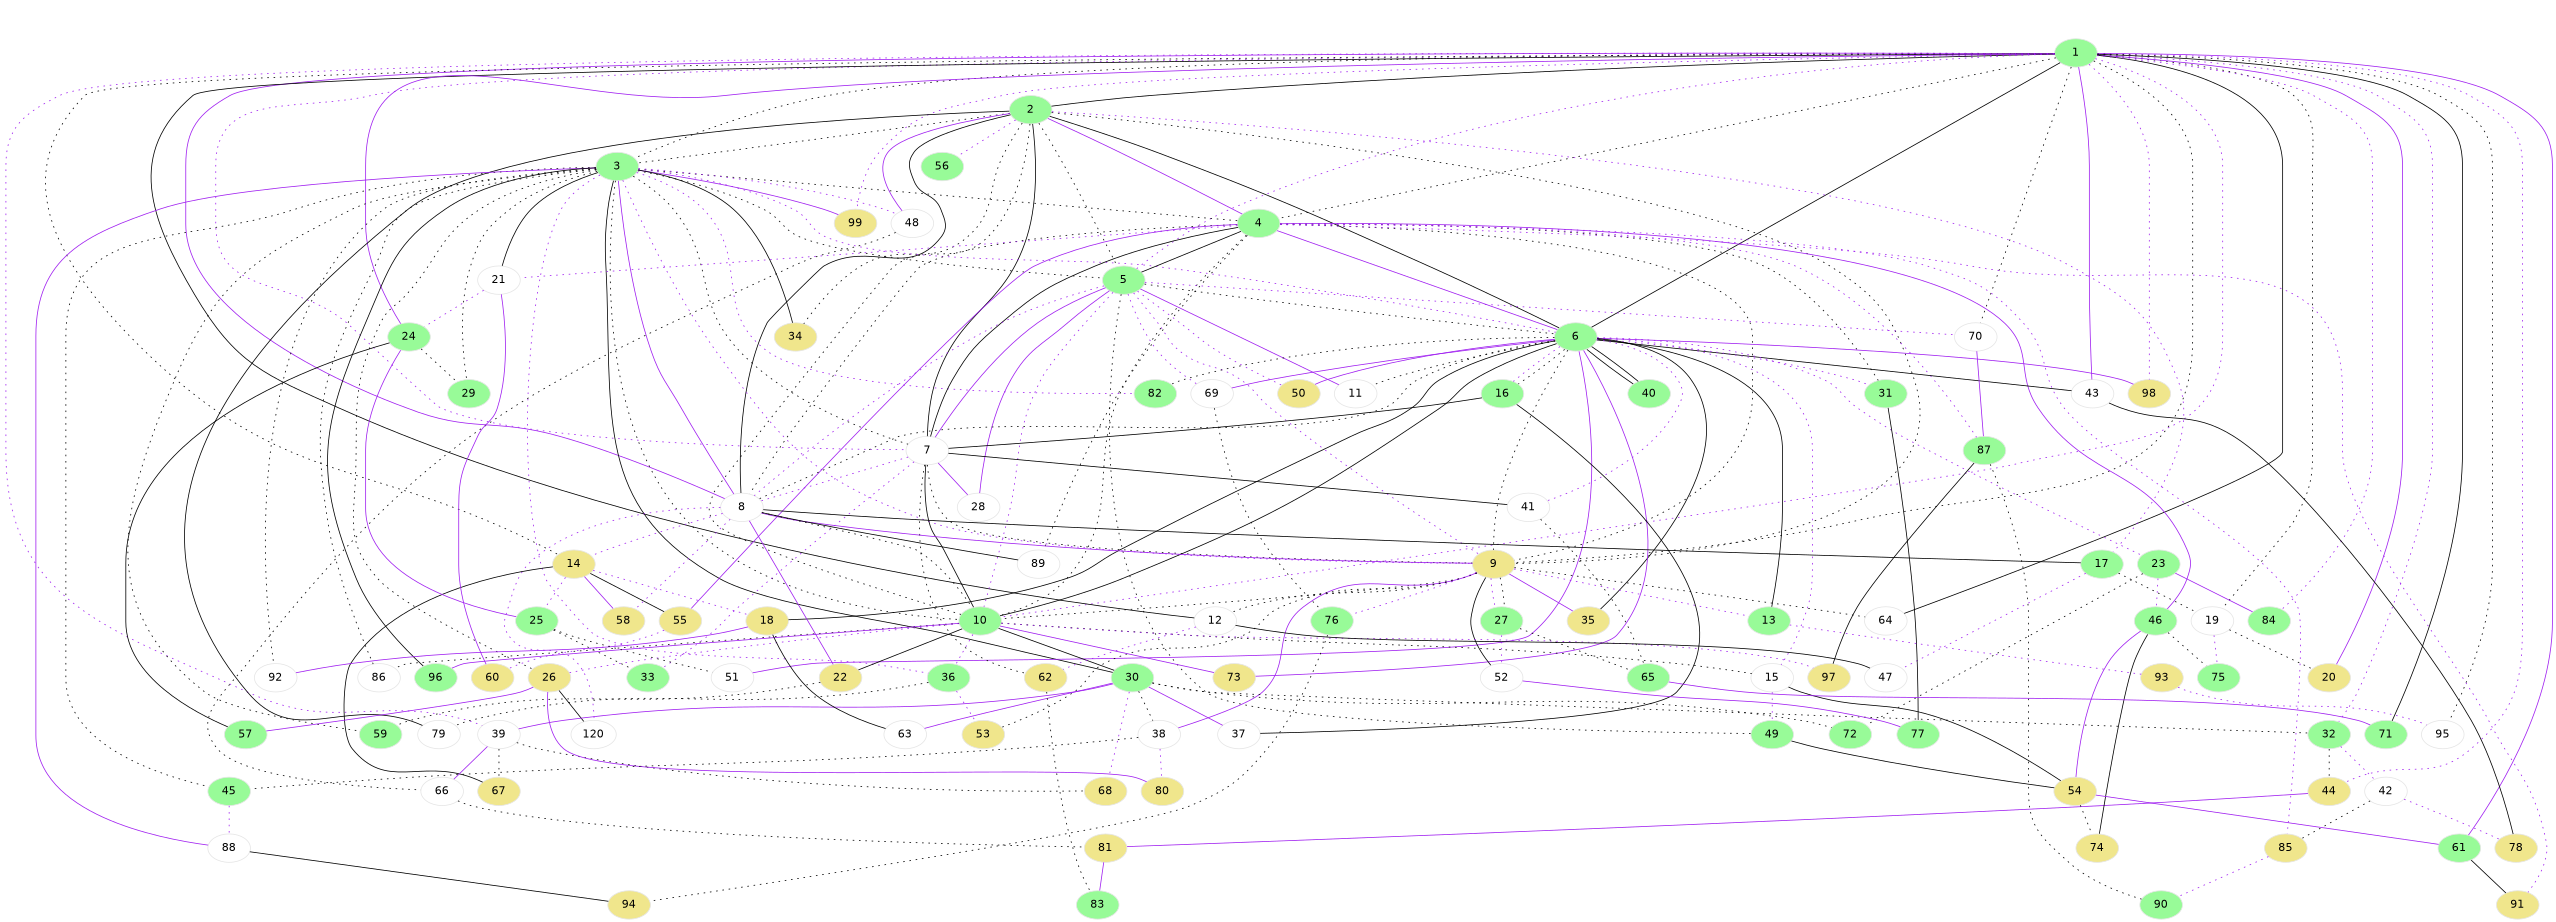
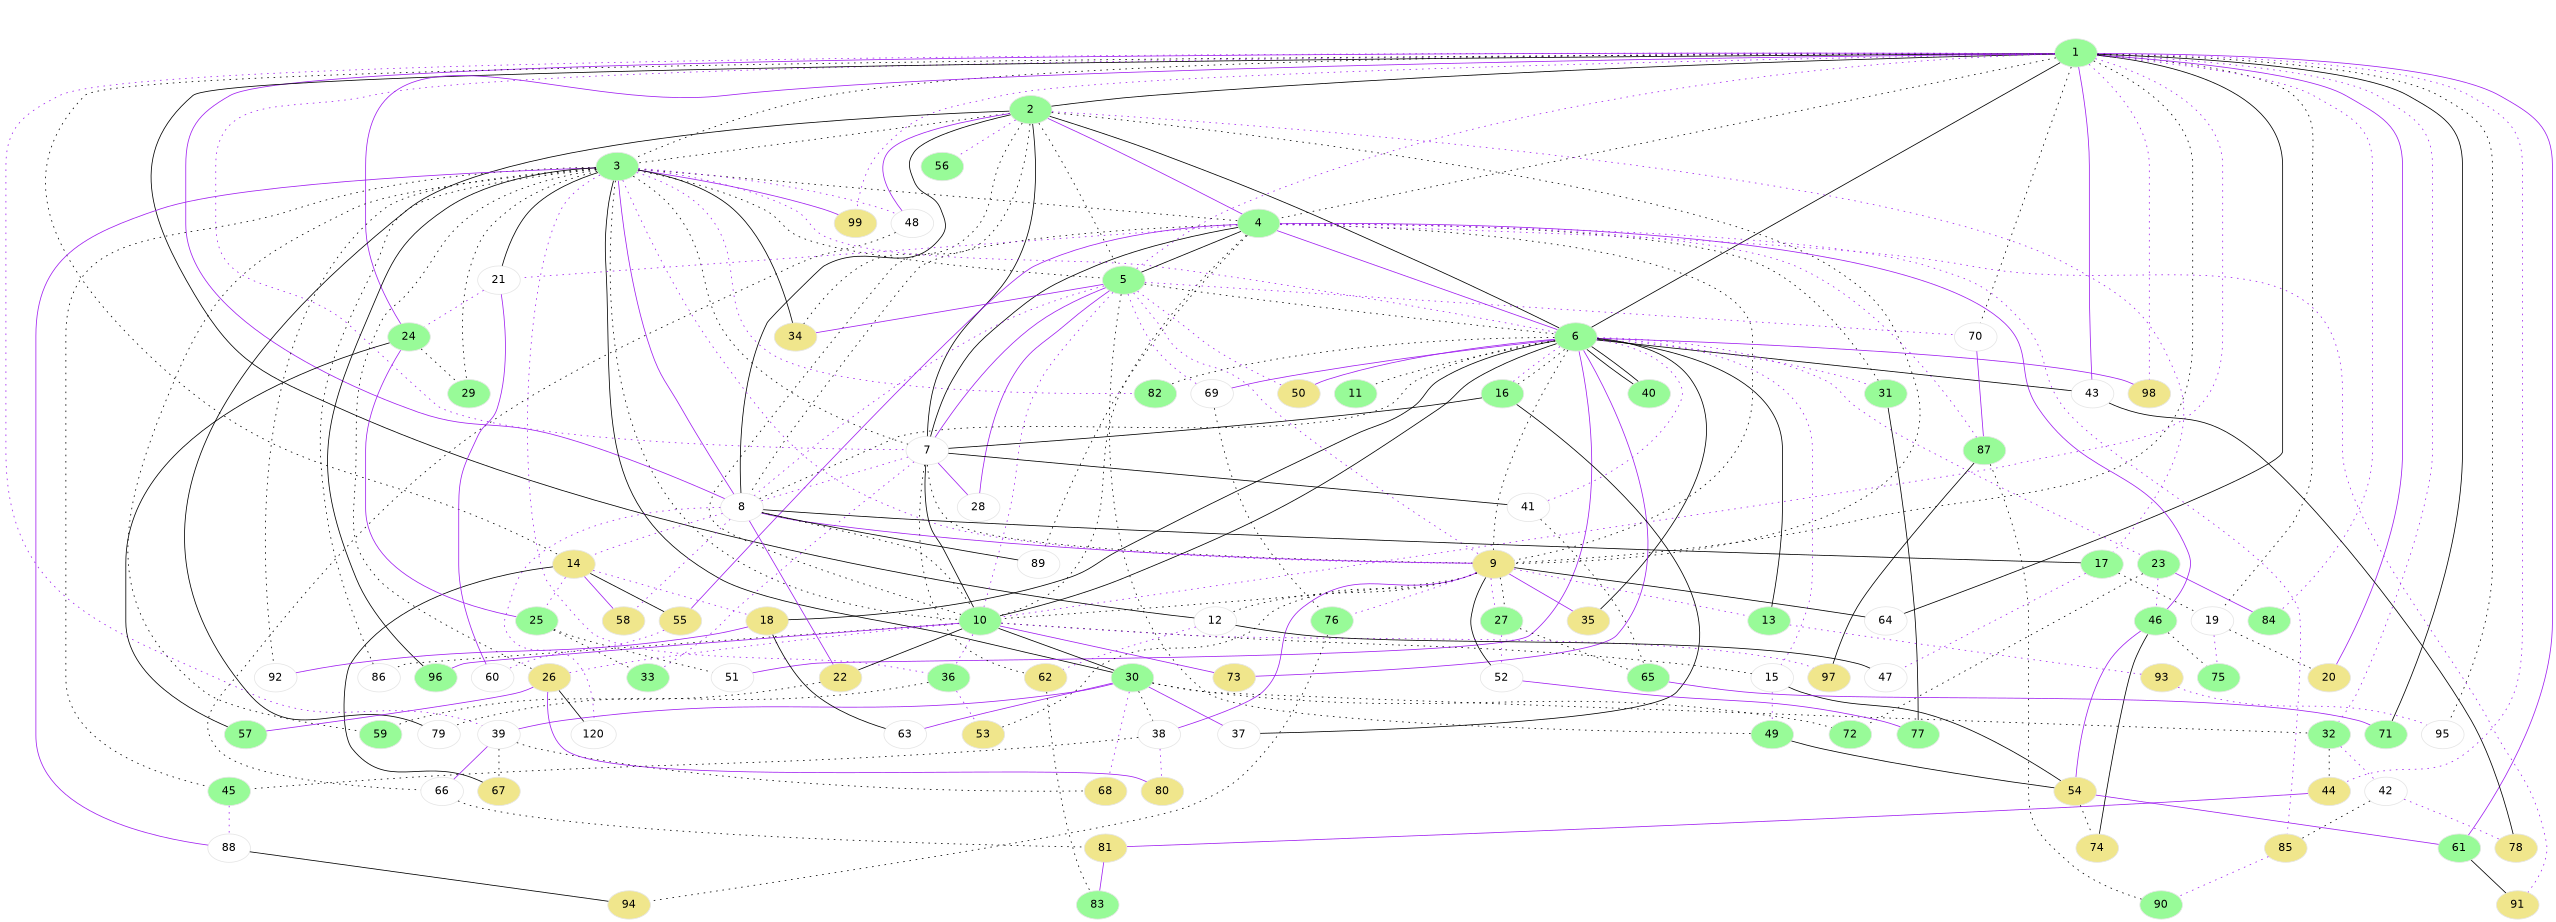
edge "5" -- "11": now "5" -- "34"
node "11": fillcolor white -> palegreen
edge "9" -- "64": style dotted -> solid
node "60": fillcolor khaki -> white
